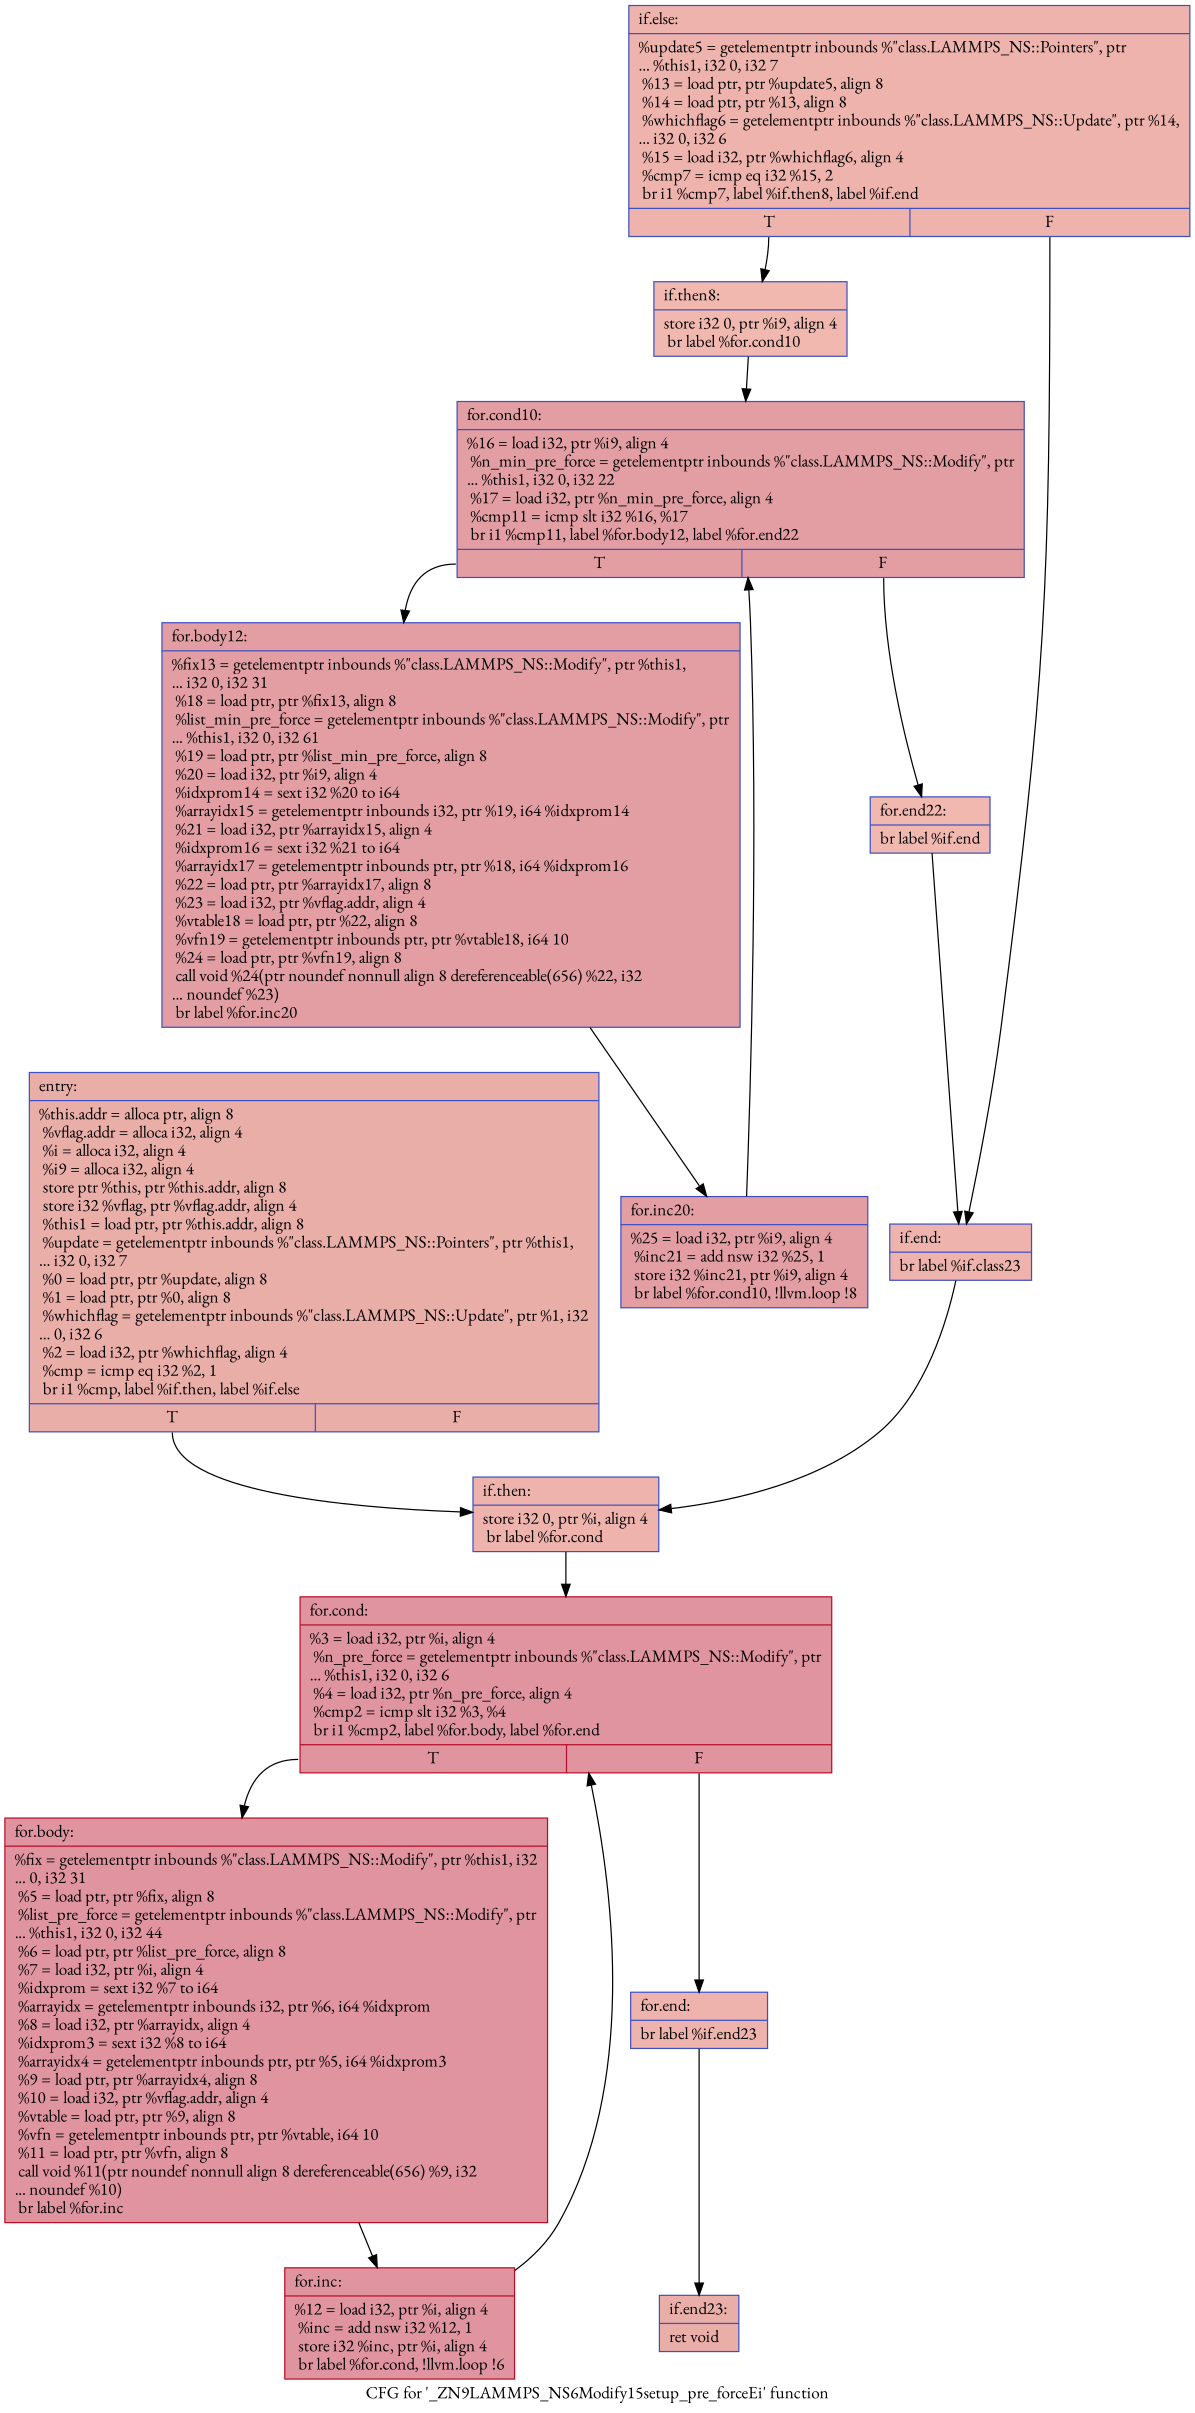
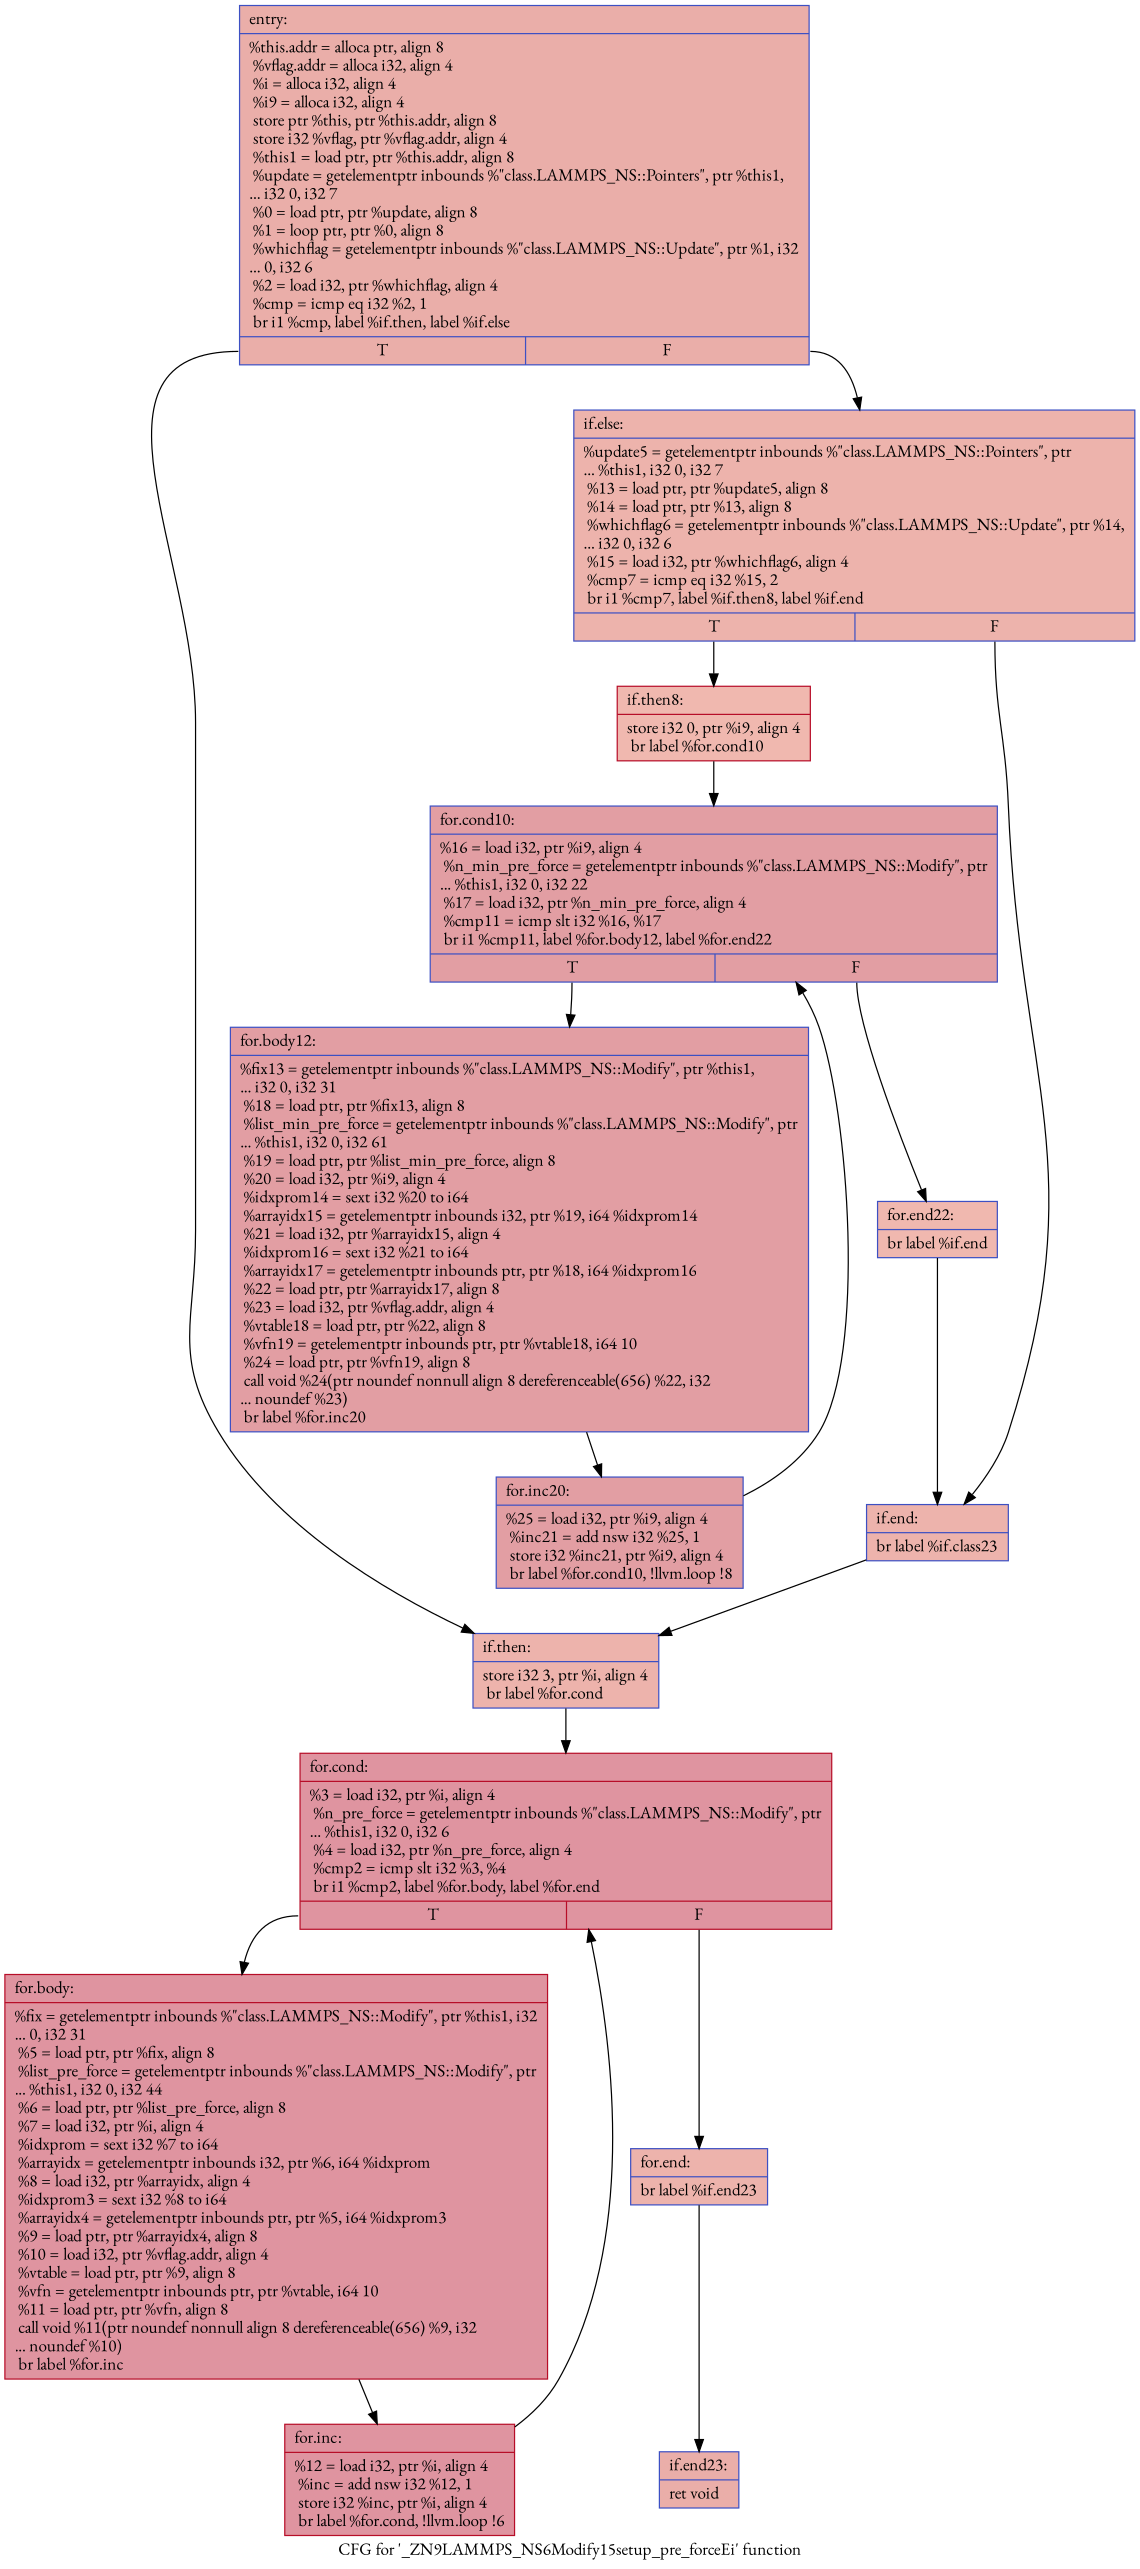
node "if.then8:": color #3d50c3ff -> #b70d28ff
edge "entry:" -> "if.else:": added
node "entry:": text "%1 = load ptr, ptr %0, align 8" -> "%1 = loop ptr, ptr %0, align 8"
node "if.then:": text "store i32 0, ptr %i, align 4" -> "store i32 3, ptr %i, align 4"
